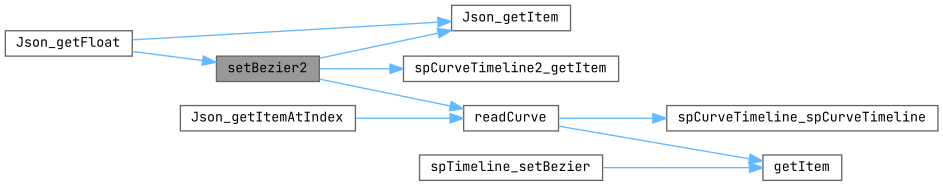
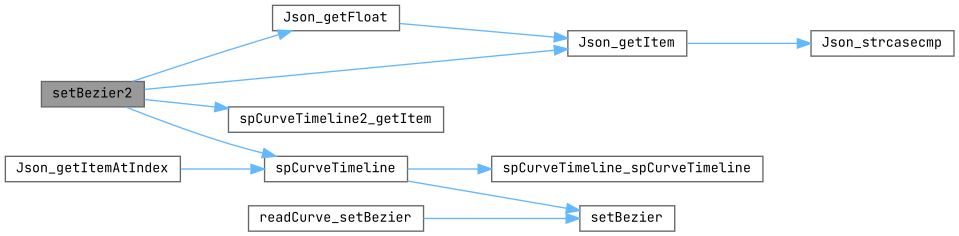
node "Json_strcasecmp": added
edge "Json_getFloat" -> "setBezier2": reversed
node "readCurve": label "readCurve" -> "spCurveTimeline"
node "spTimeline_setBezier": label "spTimeline_setBezier" -> "readCurve_setBezier"
node "getItem": label "getItem" -> "setBezier"
